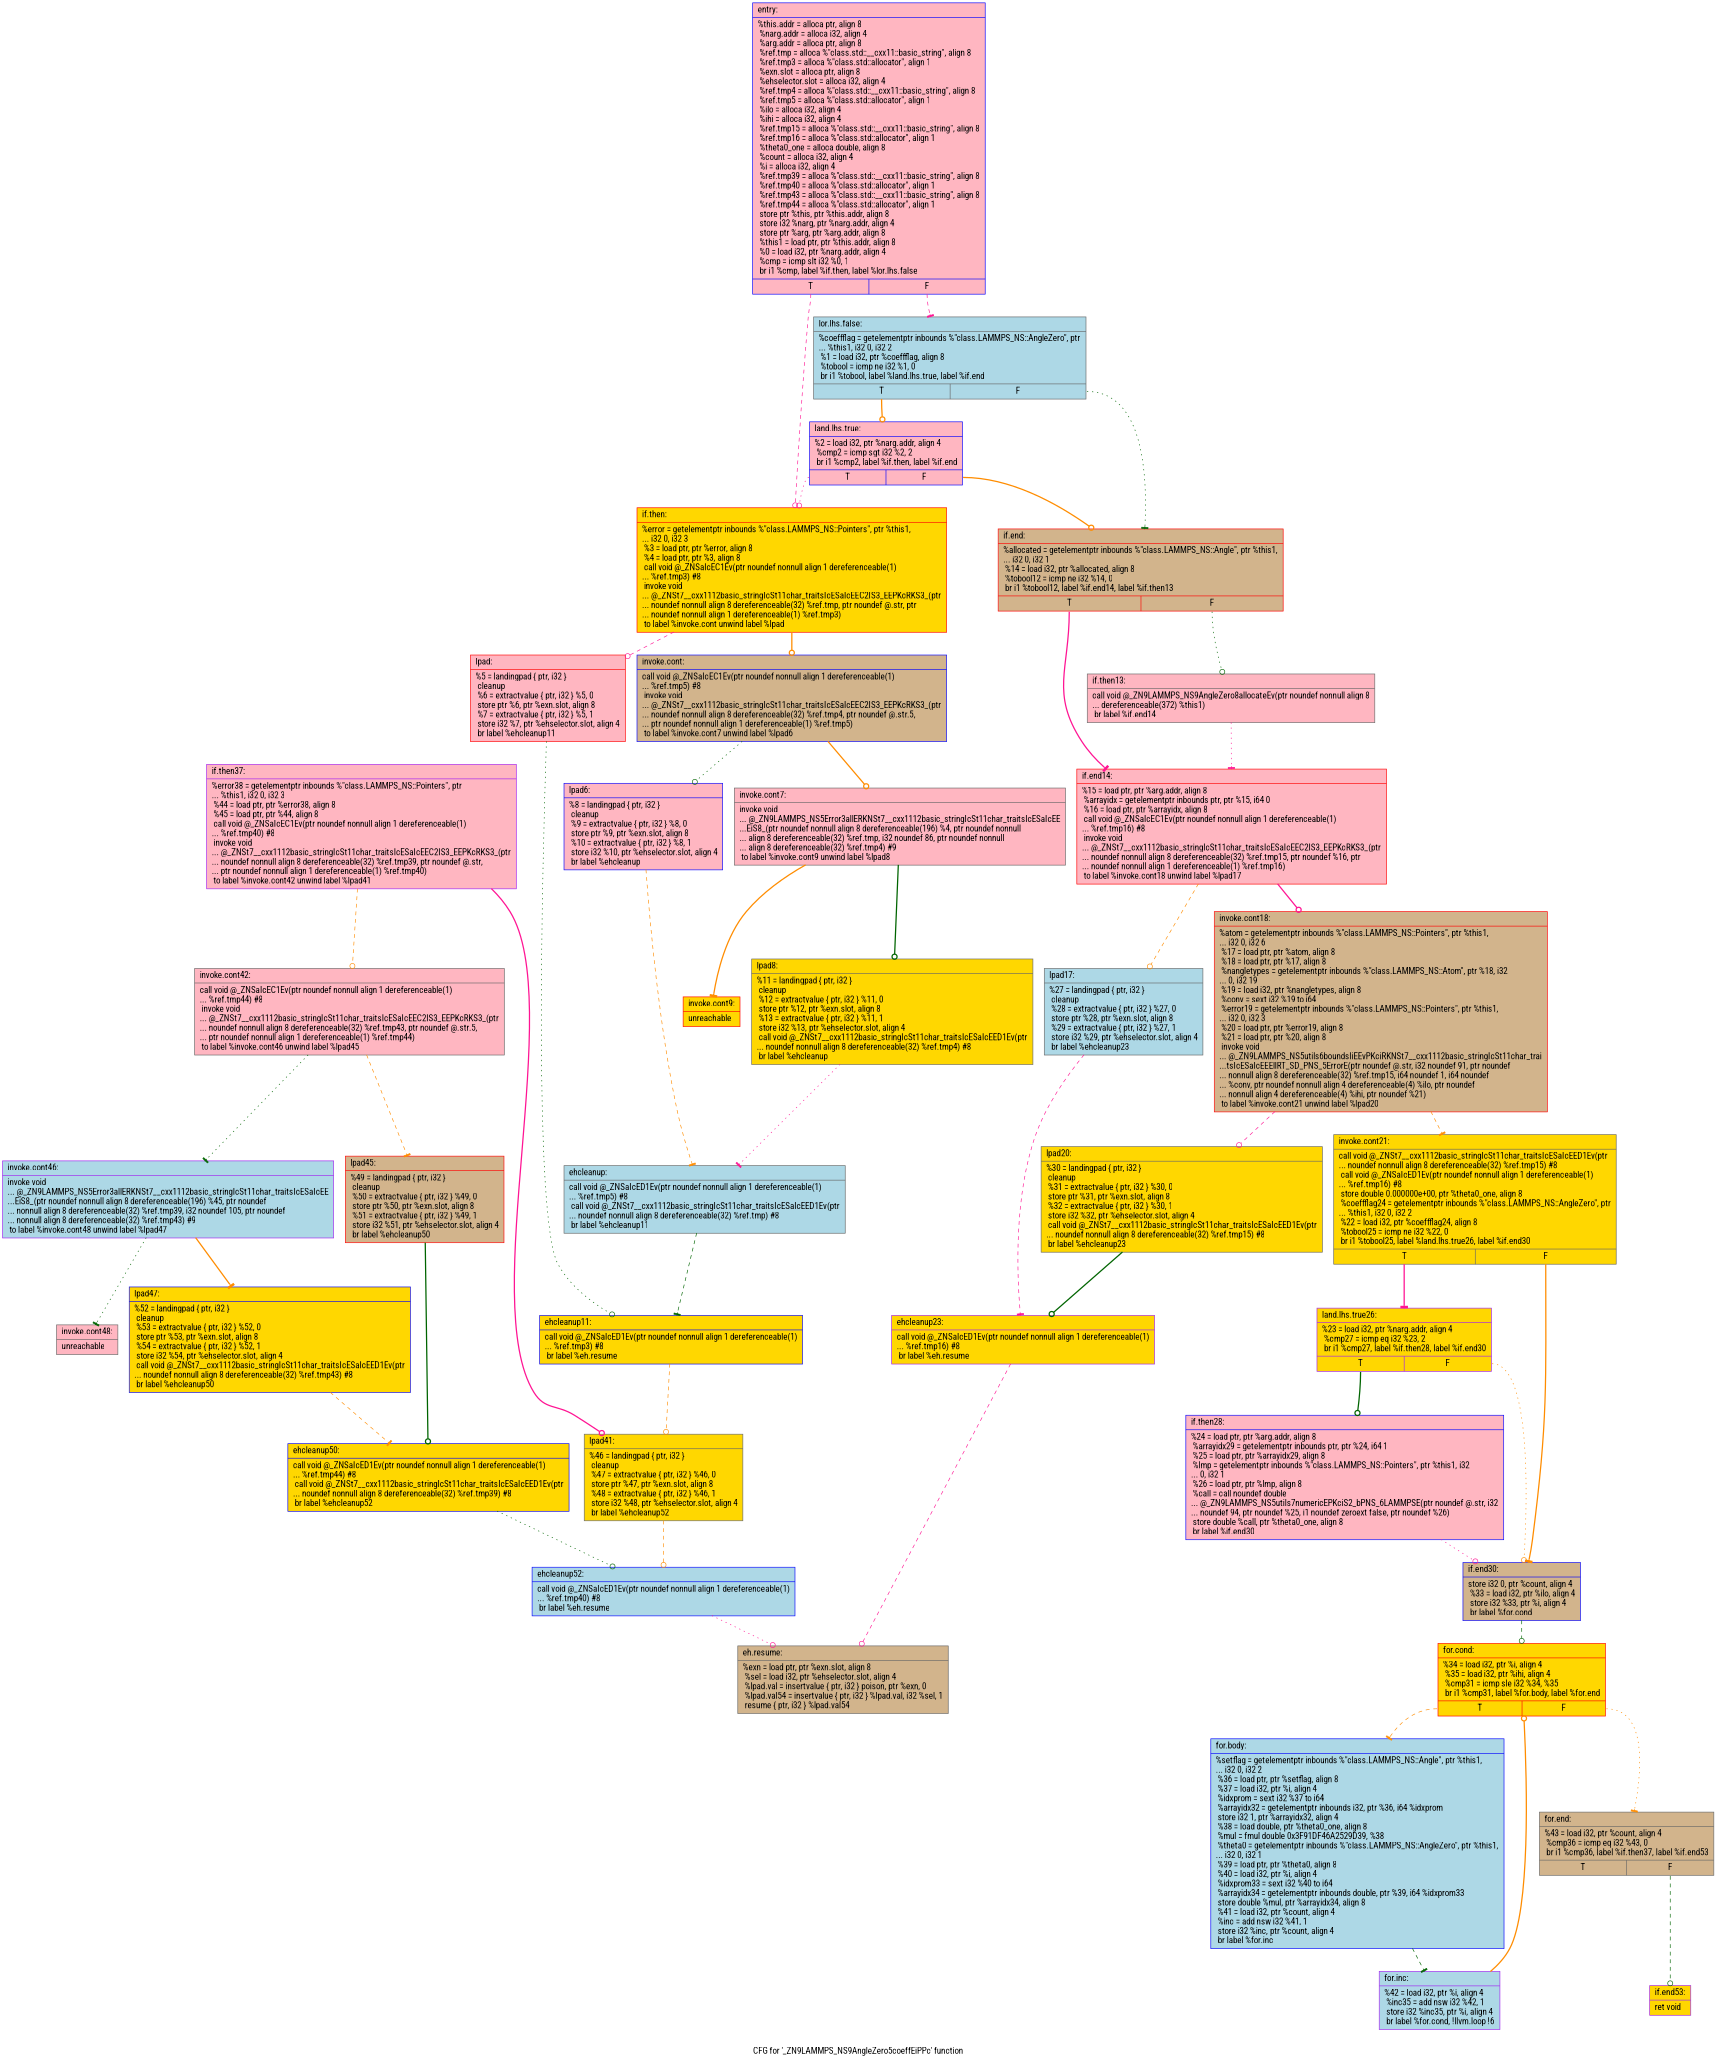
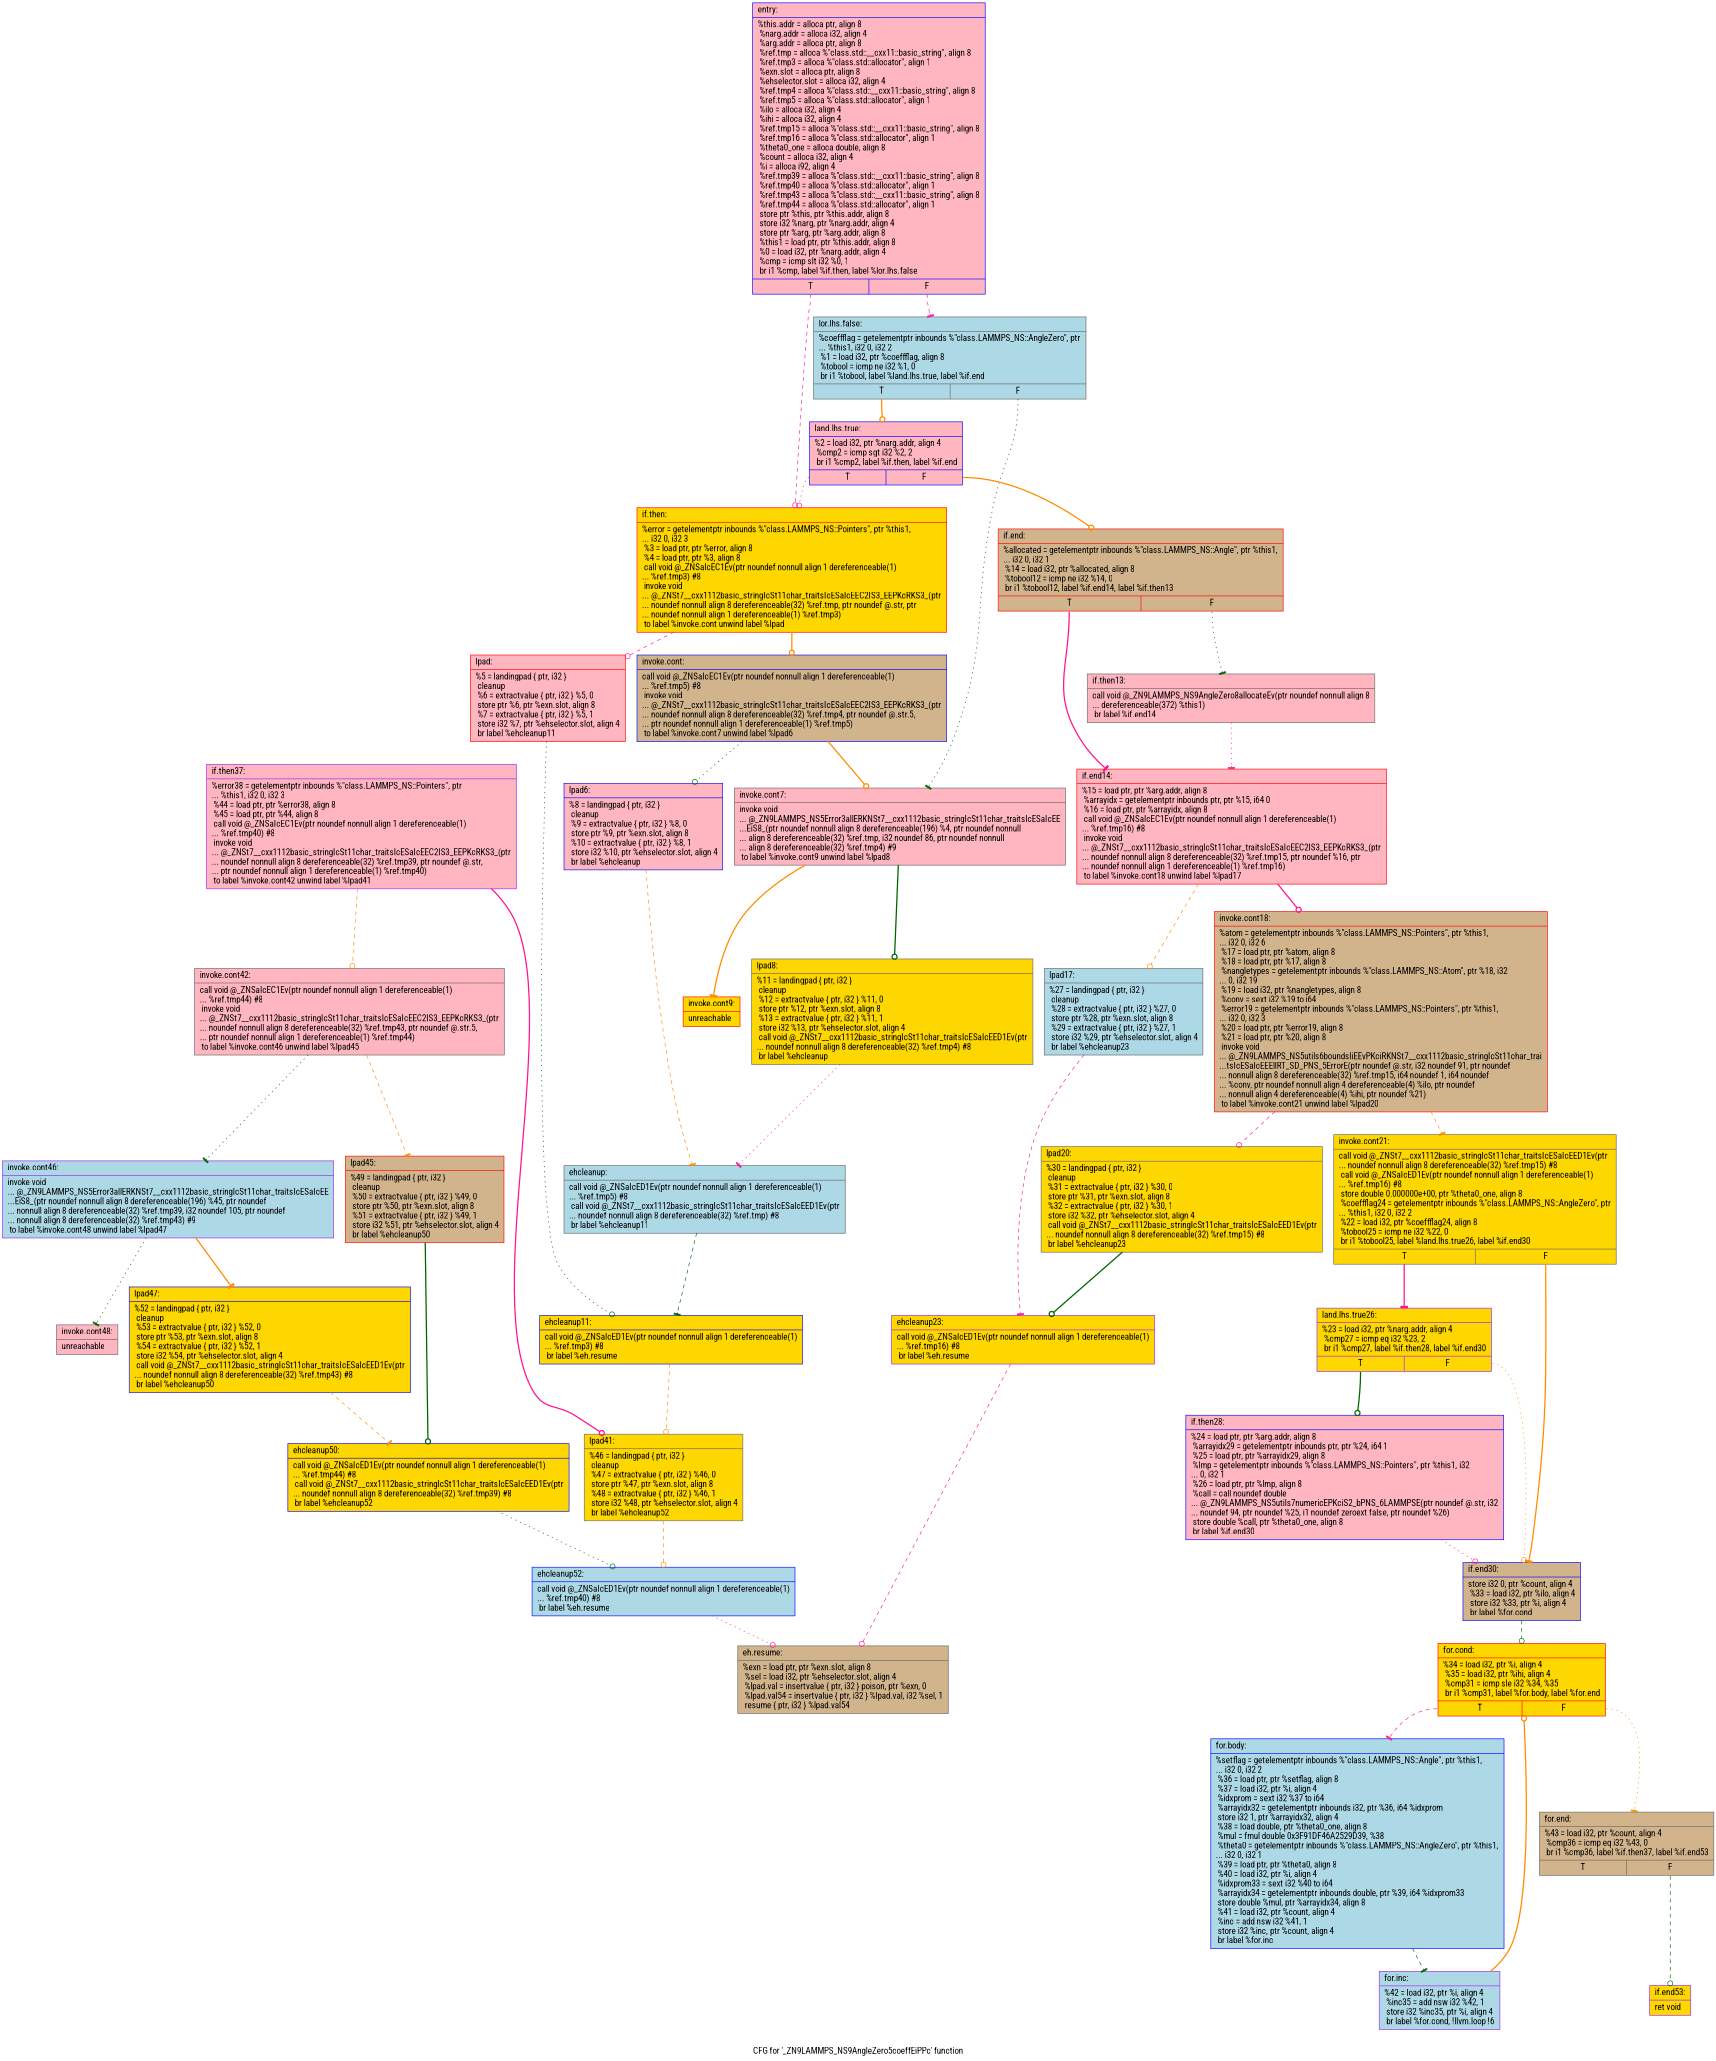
node "entry:": text "%i = alloca i32, align 4" -> "%i = alloca i92, align 4"
edge "lor.lhs.false:" -> "if.end:": now "lor.lhs.false:" -> "invoke.cont7:"
edge "if.end:" -> "if.then13:": arrowhead odot -> tee
edge "for.cond:" -> "for.body:": color darkorange -> deeppink
